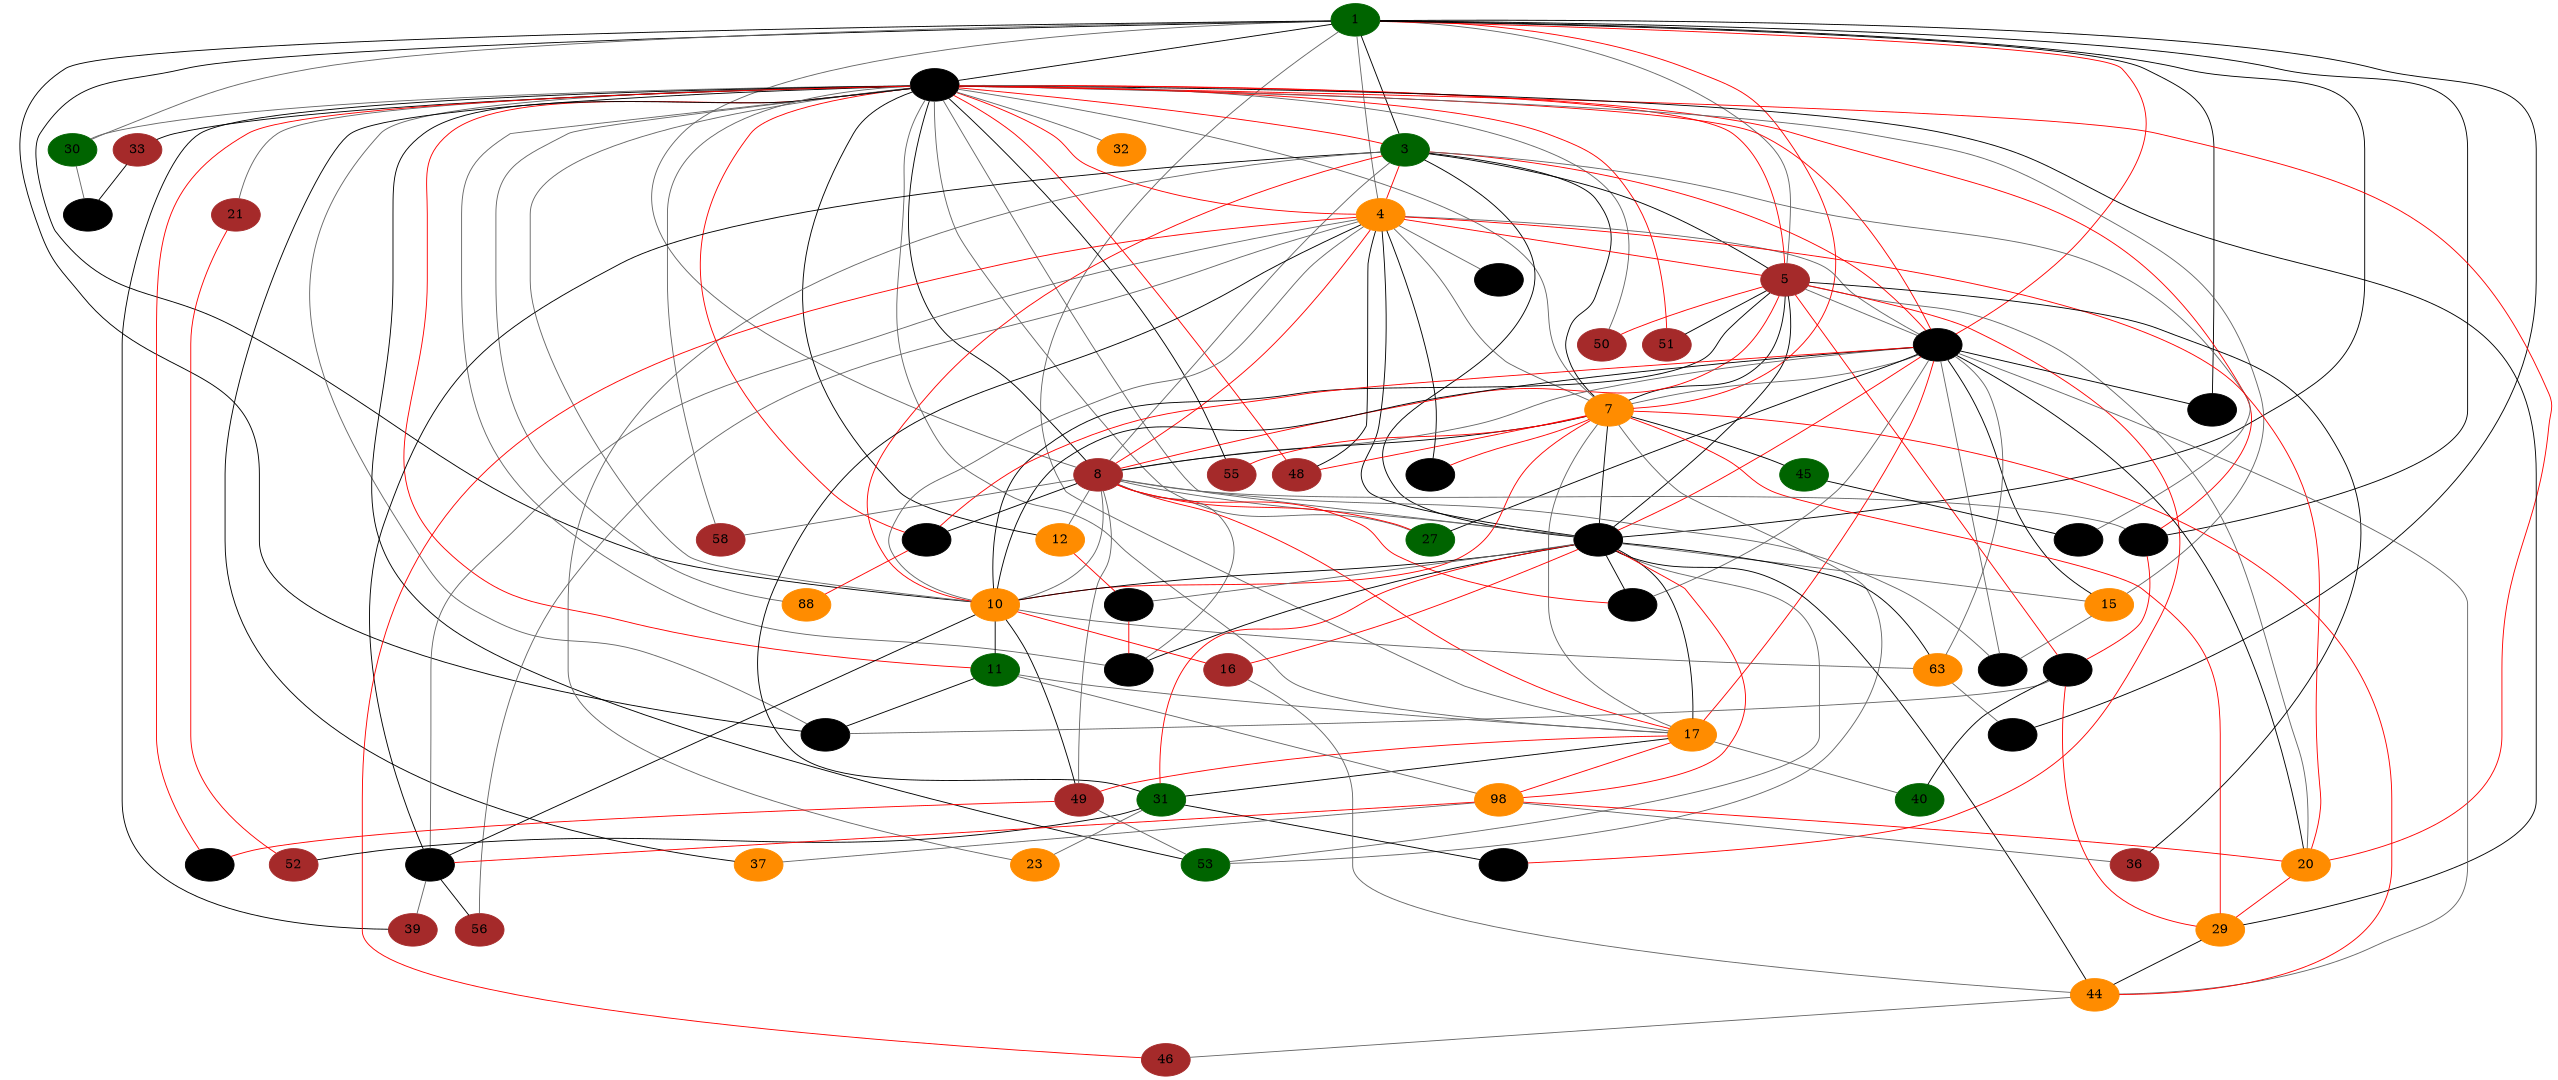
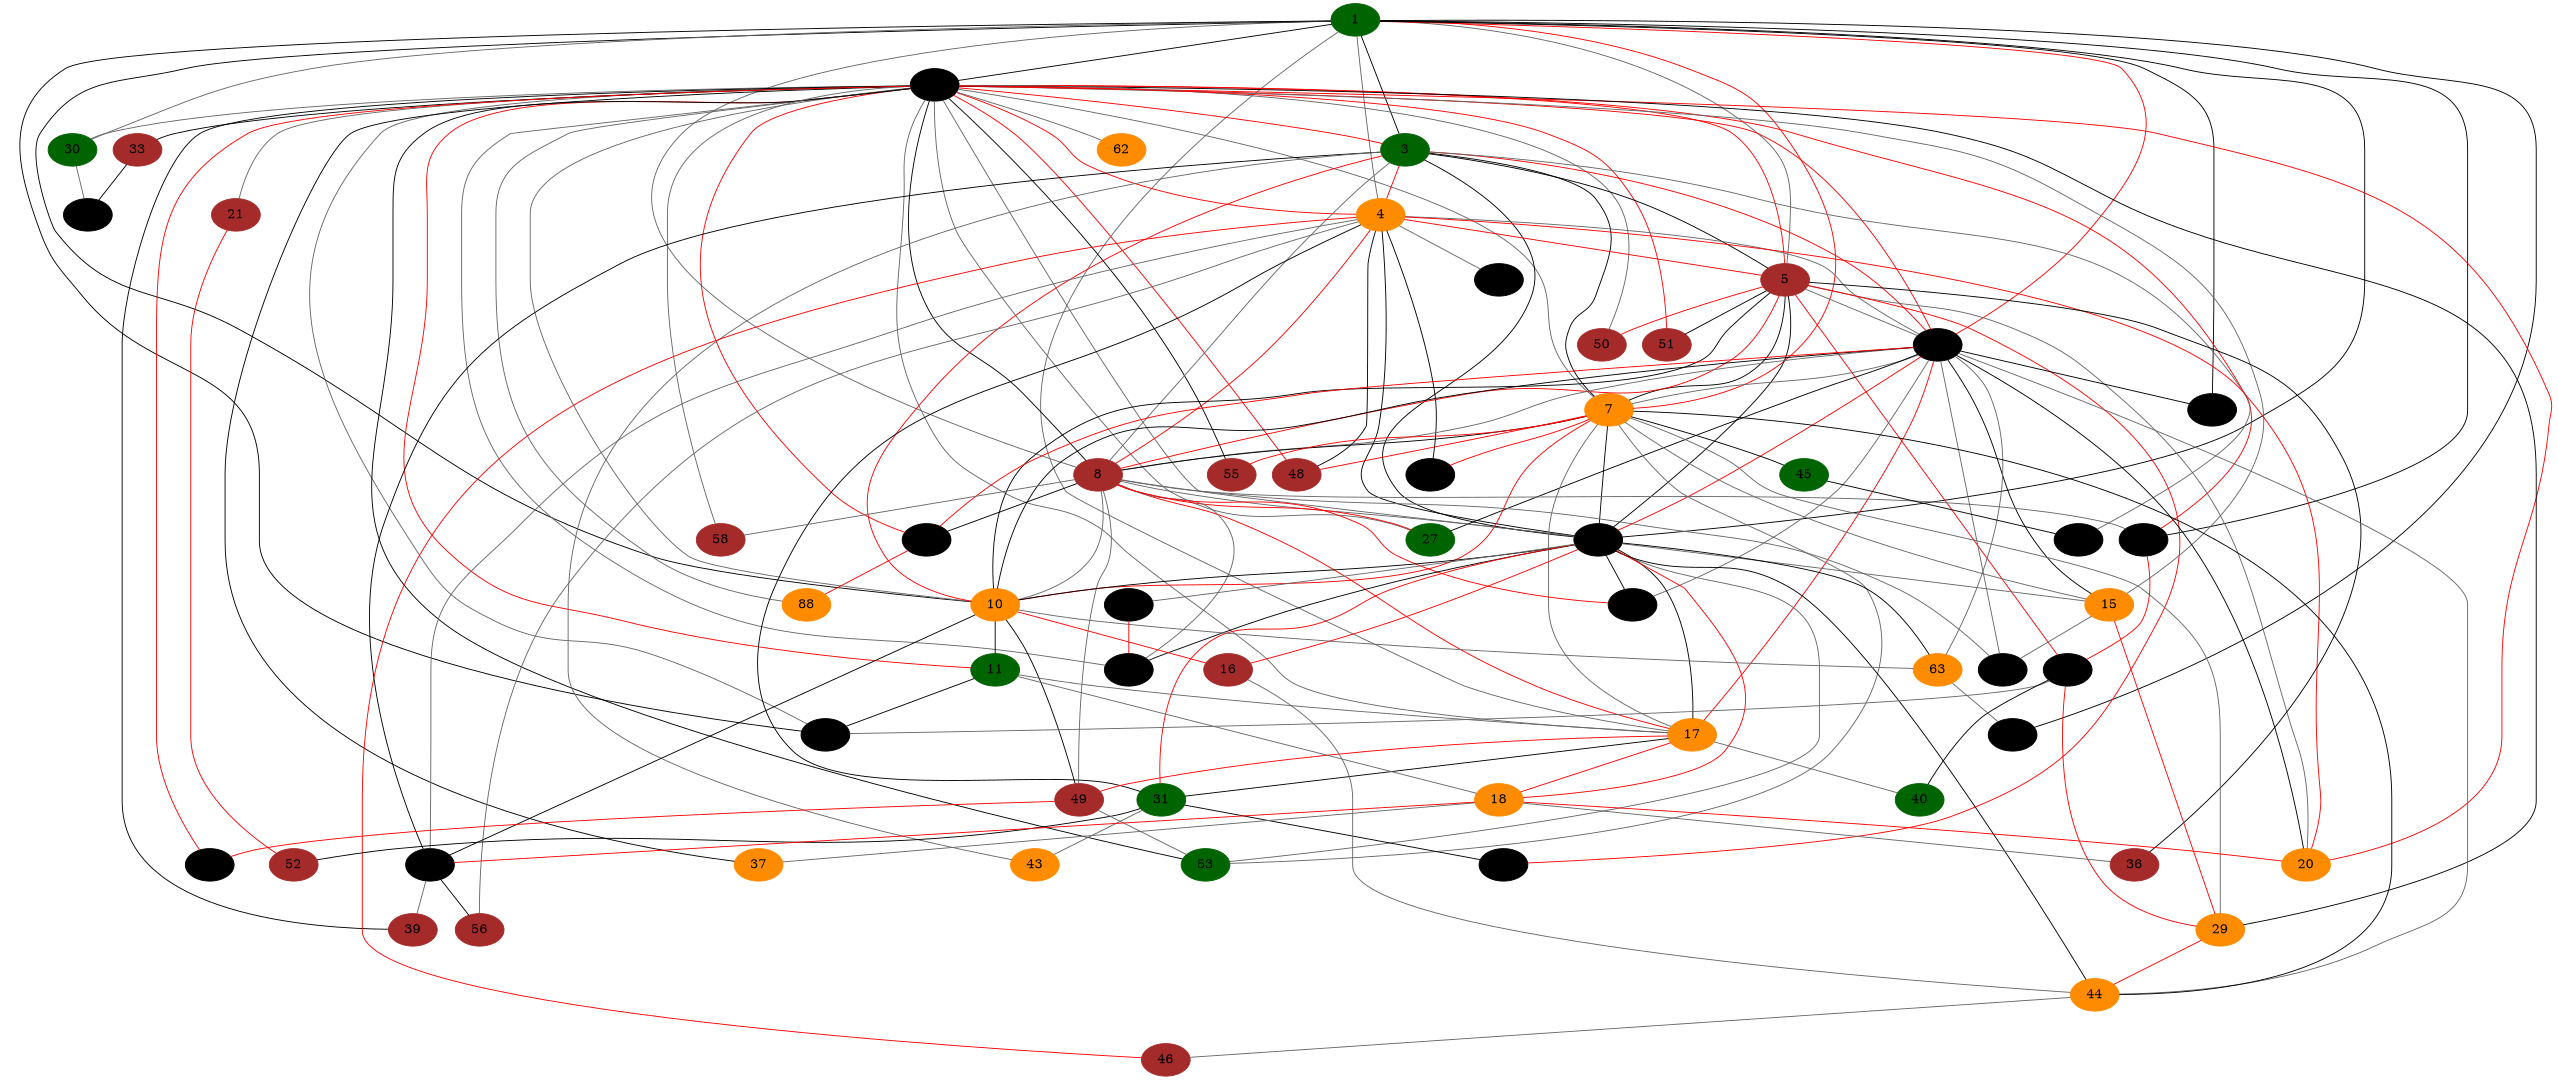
node "32": label "32" -> "62"
edge "4" -- "7": now "15" -- "7"
edge "4" -- "10": removed
node "12": removed
edge "7" -- "29": color red -> gray40
edge "7" -- "44": color red -> black
node "98": label "98" -> "18"
node "23": label "23" -> "43"
edge "20" -- "29": now "15" -- "29"
edge "29" -- "44": color black -> red
